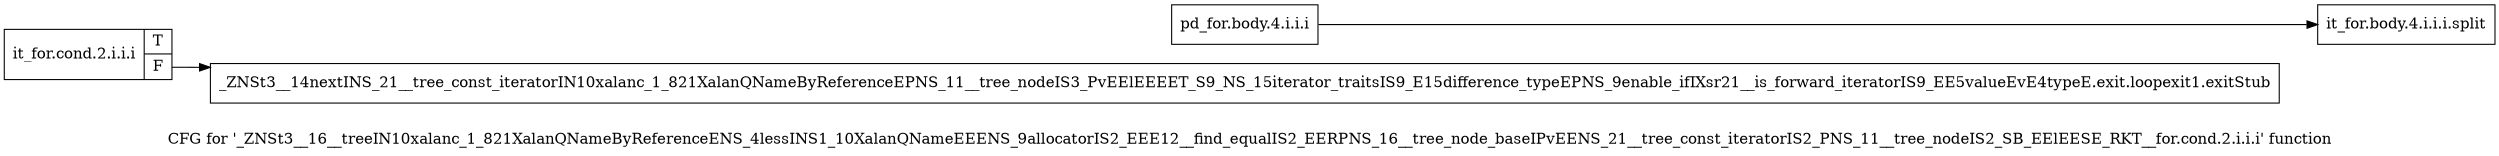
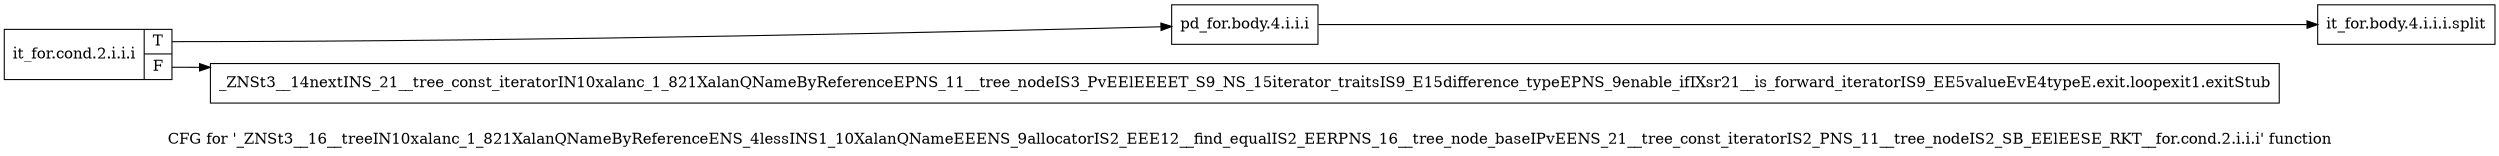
edge "it_for.cond.2.i.i.i" -> "pd_for.body.4.i.i.i": added
